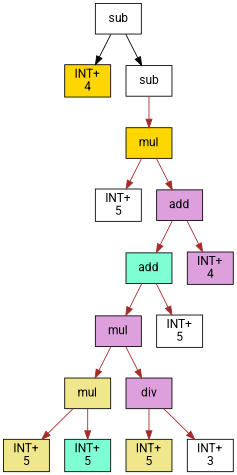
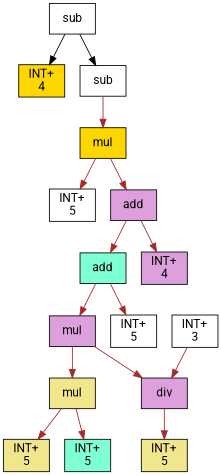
edge "div" -> "INT+ 3": reversed
